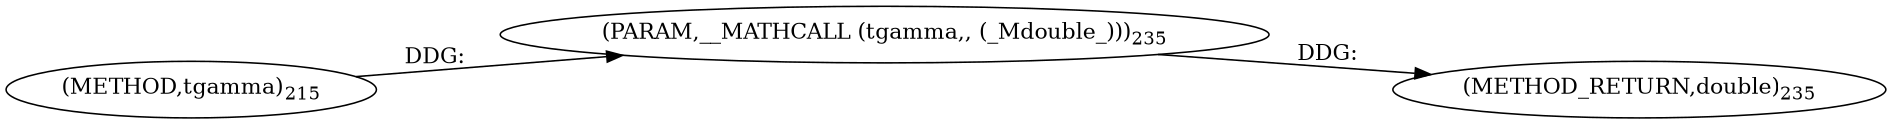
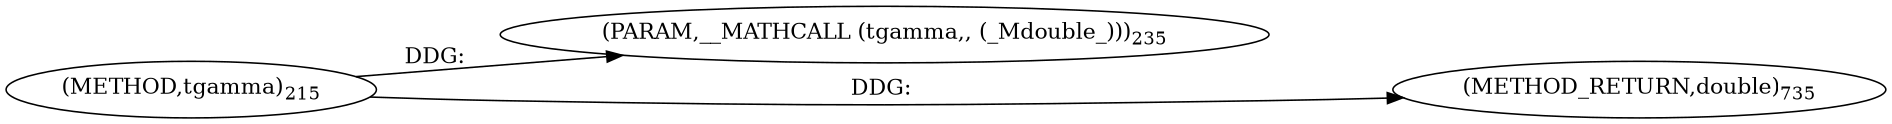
edge "(PARAM,__MATHCALL (tgamma,, (_Mdouble_)))" -> "(METHOD_RETURN,double)": now "(METHOD,tgamma)" -> "(METHOD_RETURN,double)"
node "(METHOD_RETURN,double)": text "235" -> "735"
